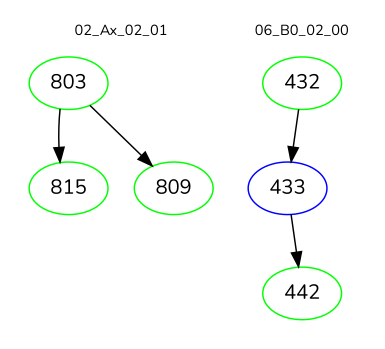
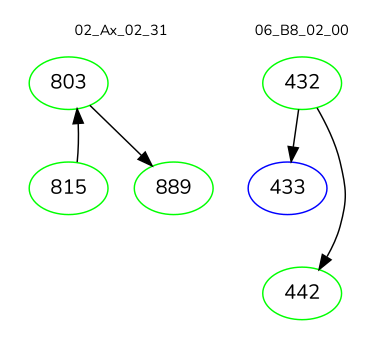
cluster "02_Ax_02_01": label "02_Ax_02_01" -> "02_Ax_02_31"
cluster "06_B0_02_00": label "06_B0_02_00" -> "06_B8_02_00"
edge "803" -> "815": reversed
node "809": label "809" -> "889"
edge "433" -> "442": now "432" -> "442"
